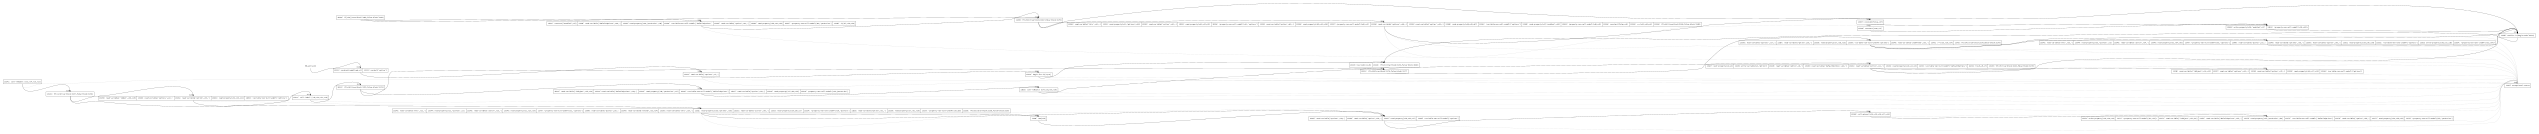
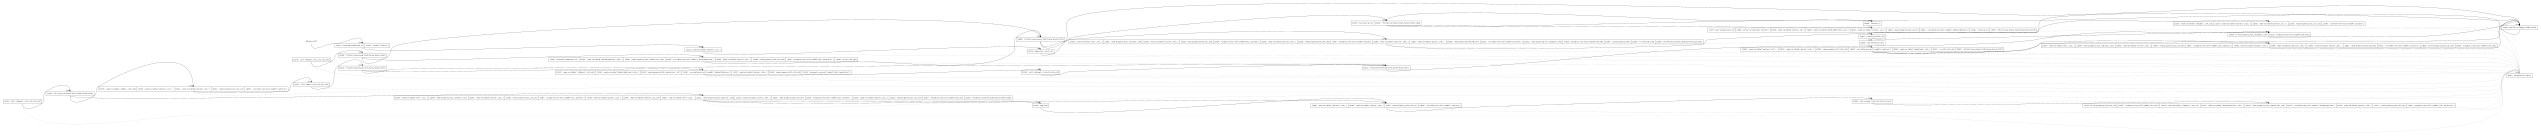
node "13356: return[v1]": added
node "13279: call-isObject [v31,v32,v33,v30]": added
